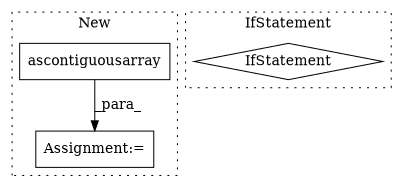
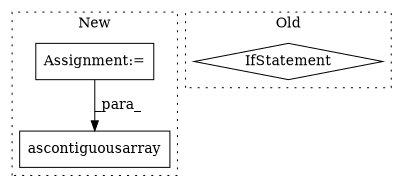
cluster "IfStatement": label "IfStatement" -> "Old"
edge "ascontiguousarray" -> "Assignment:=": reversed
